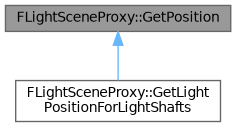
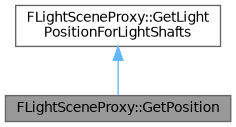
edge "FLightSceneProxy::GetLight PositionForLightShafts" -> "FLightSceneProxy::GetPosition": reversed
